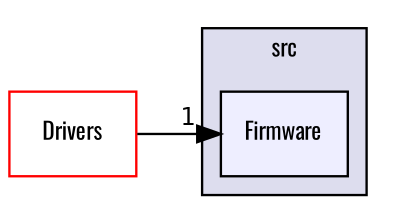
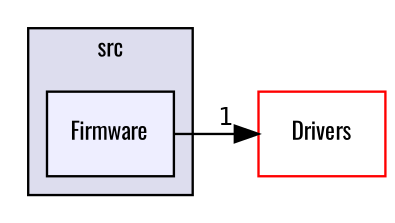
edge "Drivers" -> "Firmware": reversed
